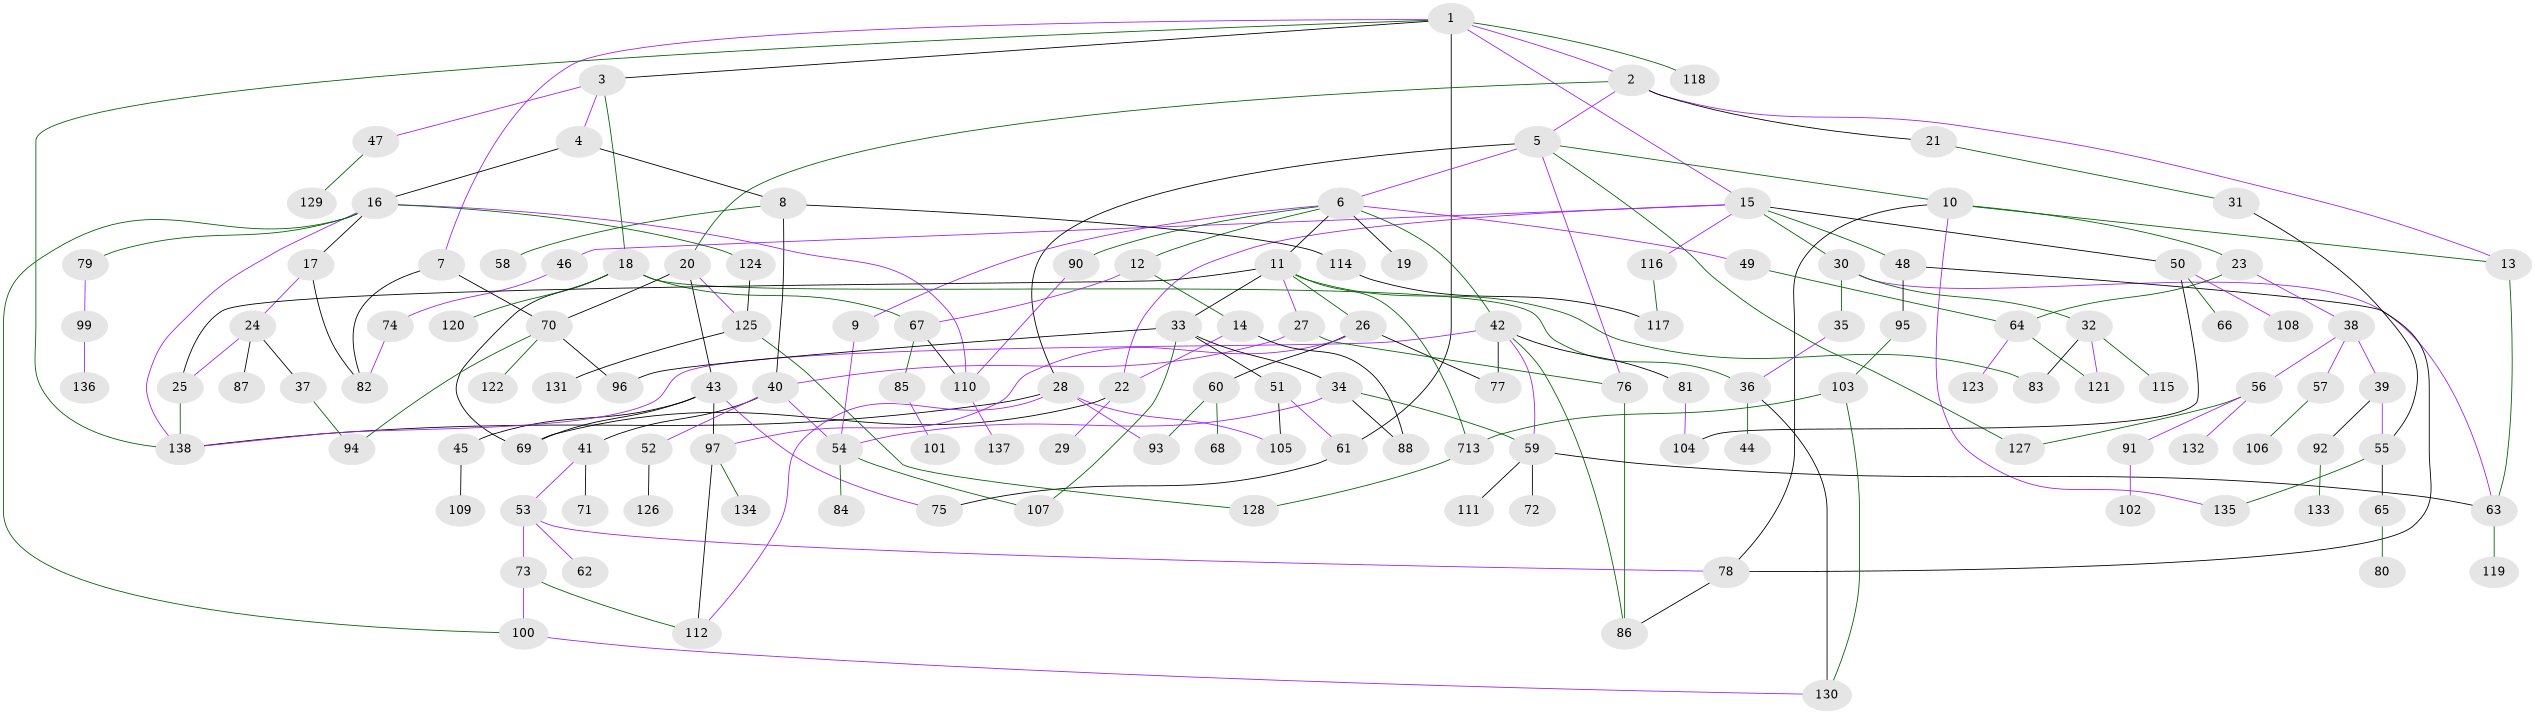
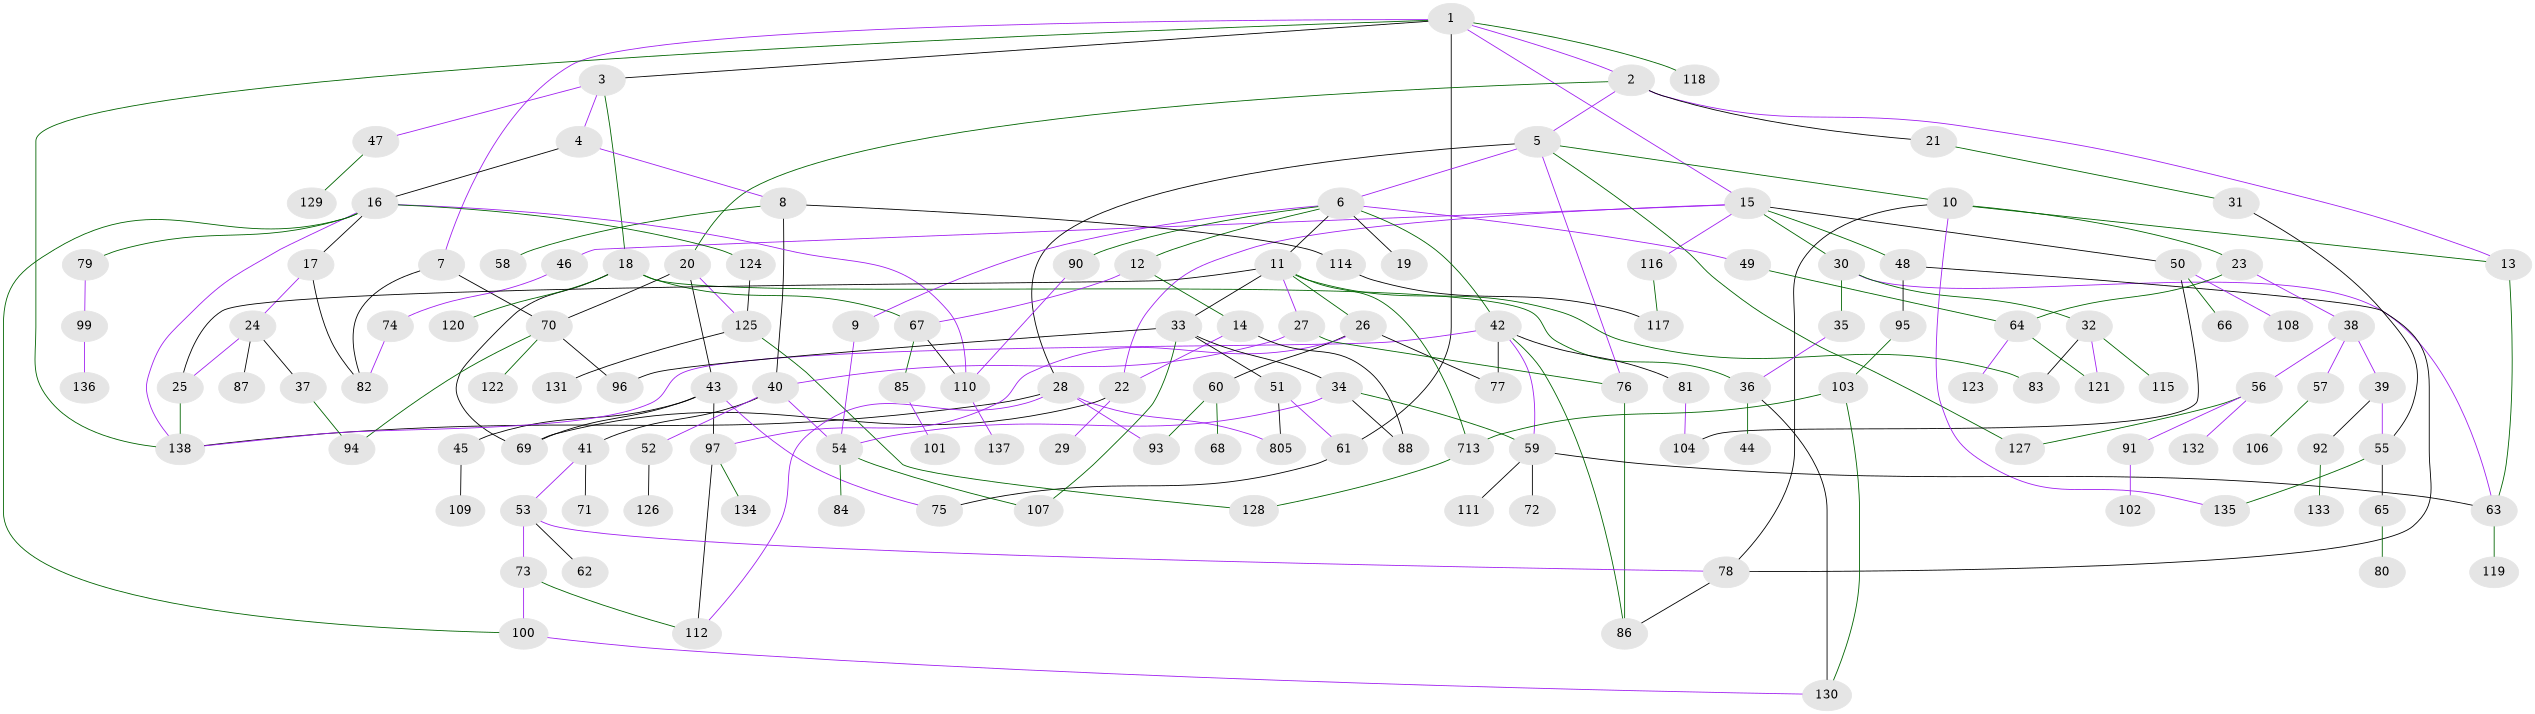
edge "4" -- "8": color black -> purple
node "105": label "105" -> "805"
edge "53" -- "62": color purple -> black
